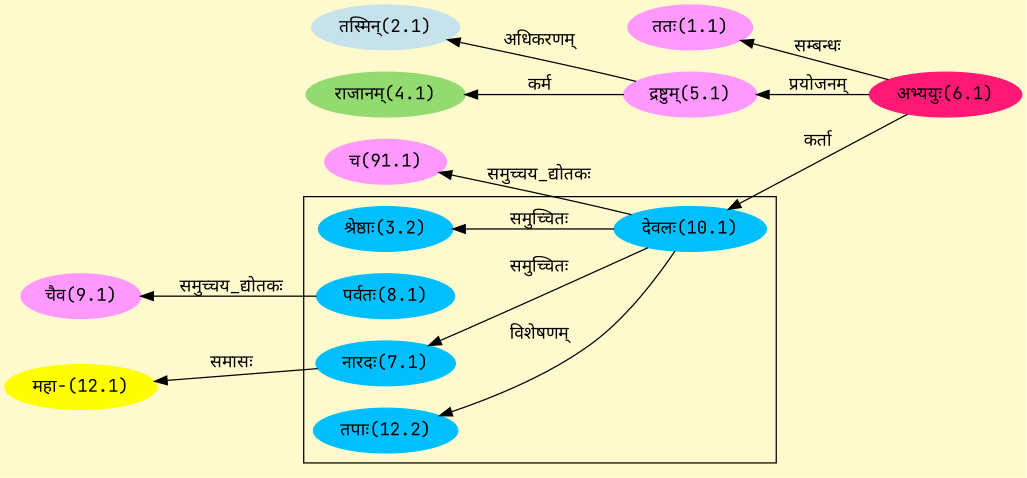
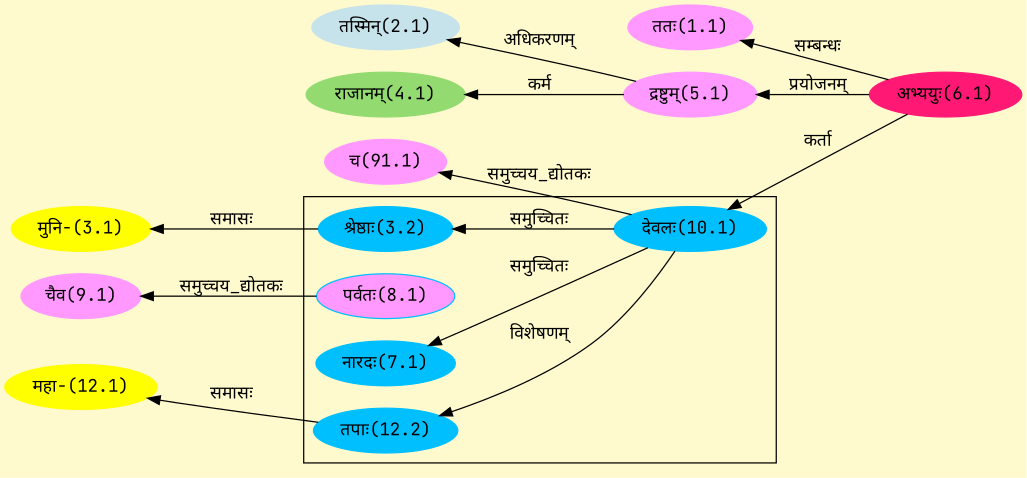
node "मुनि-(3.1)": added
node "पर्वतः(8.1)": fillcolor #00bfff -> #ff99ff
edge "नारदः(7.1)" -> "महा-(12.1)": now "तपाः(12.2)" -> "महा-(12.1)"
